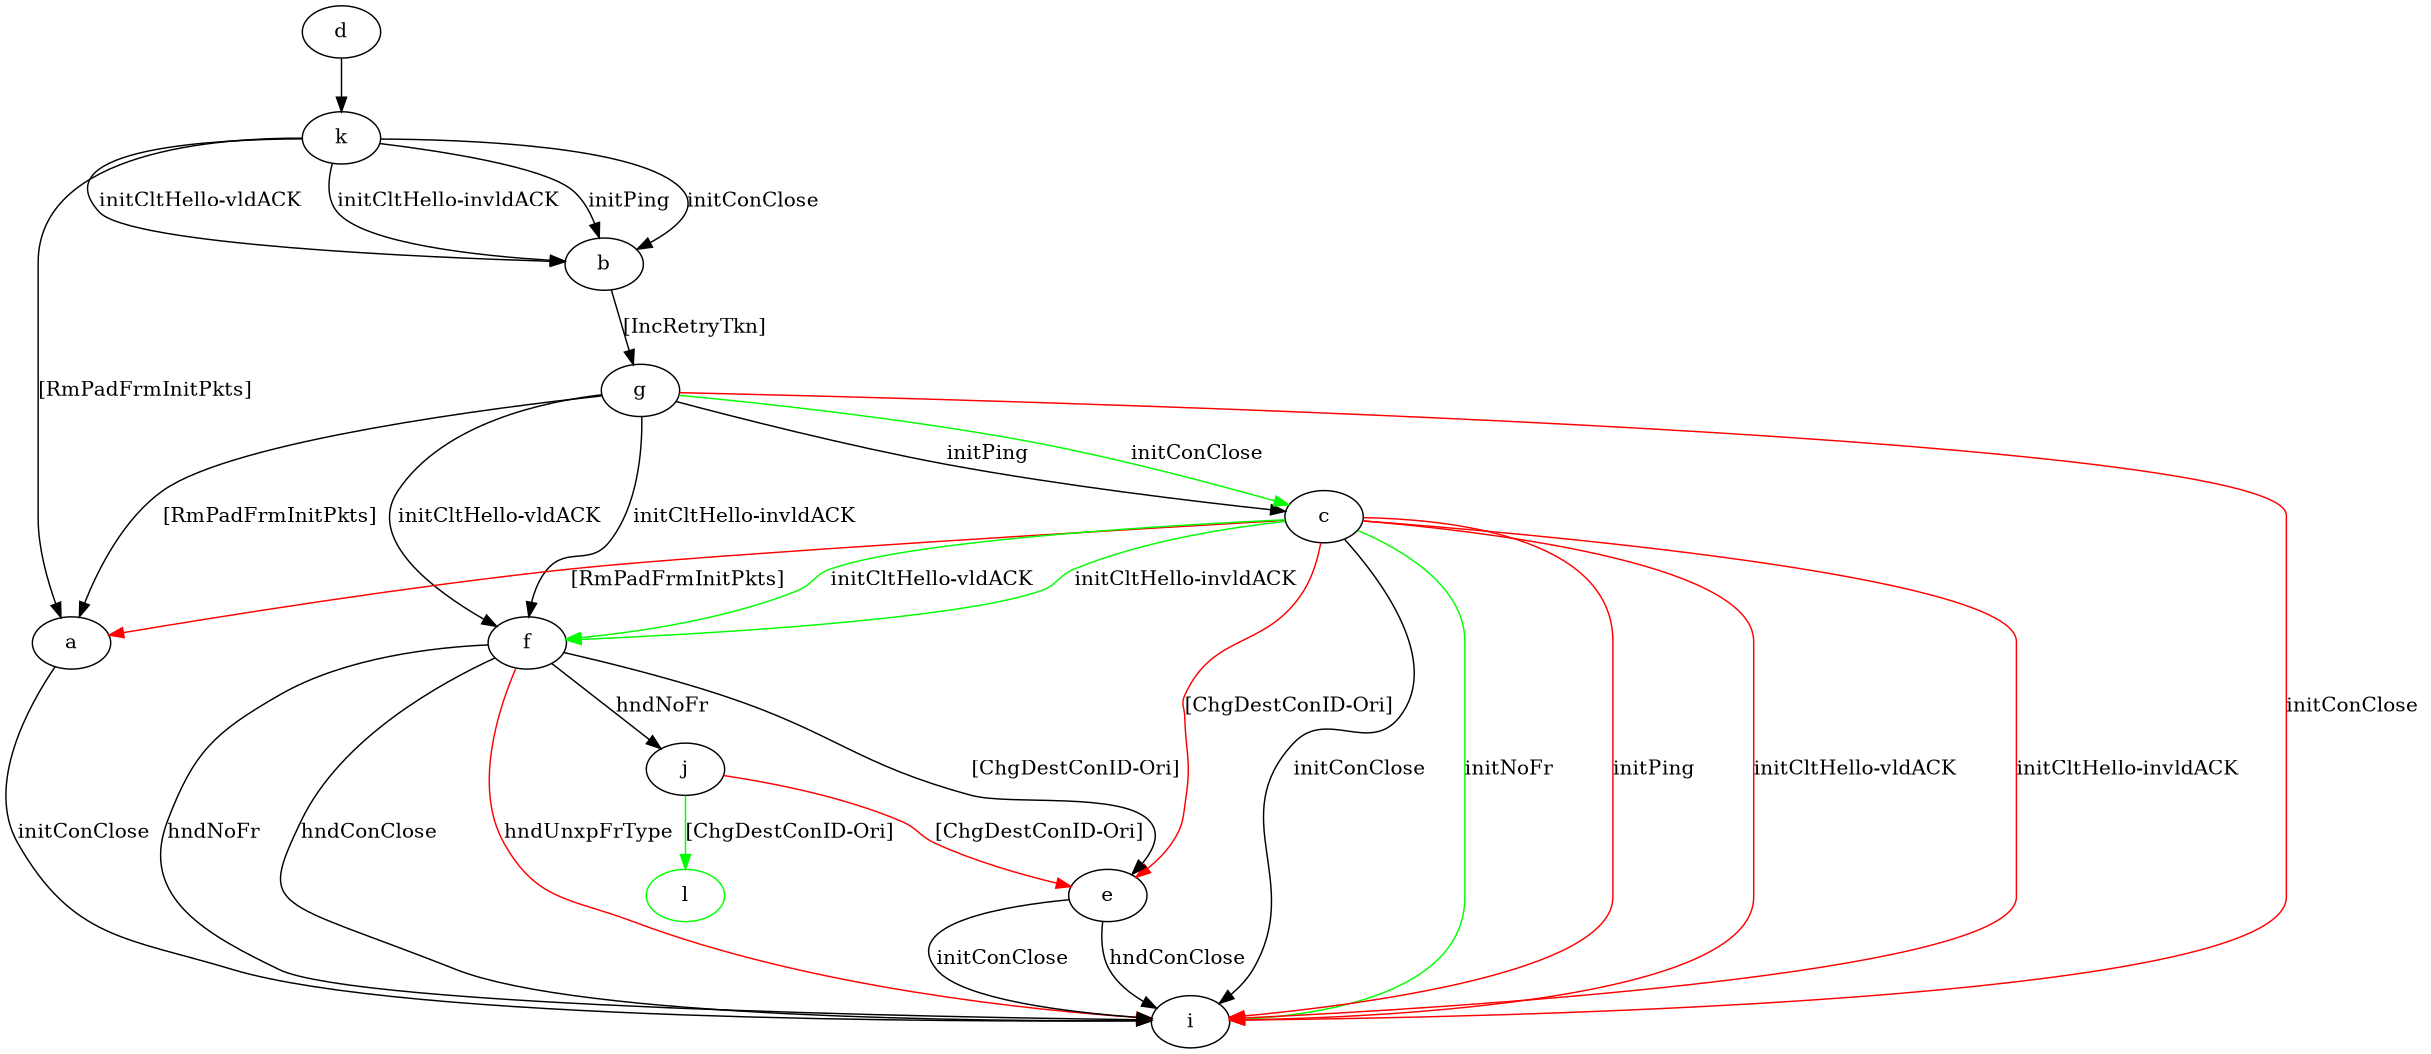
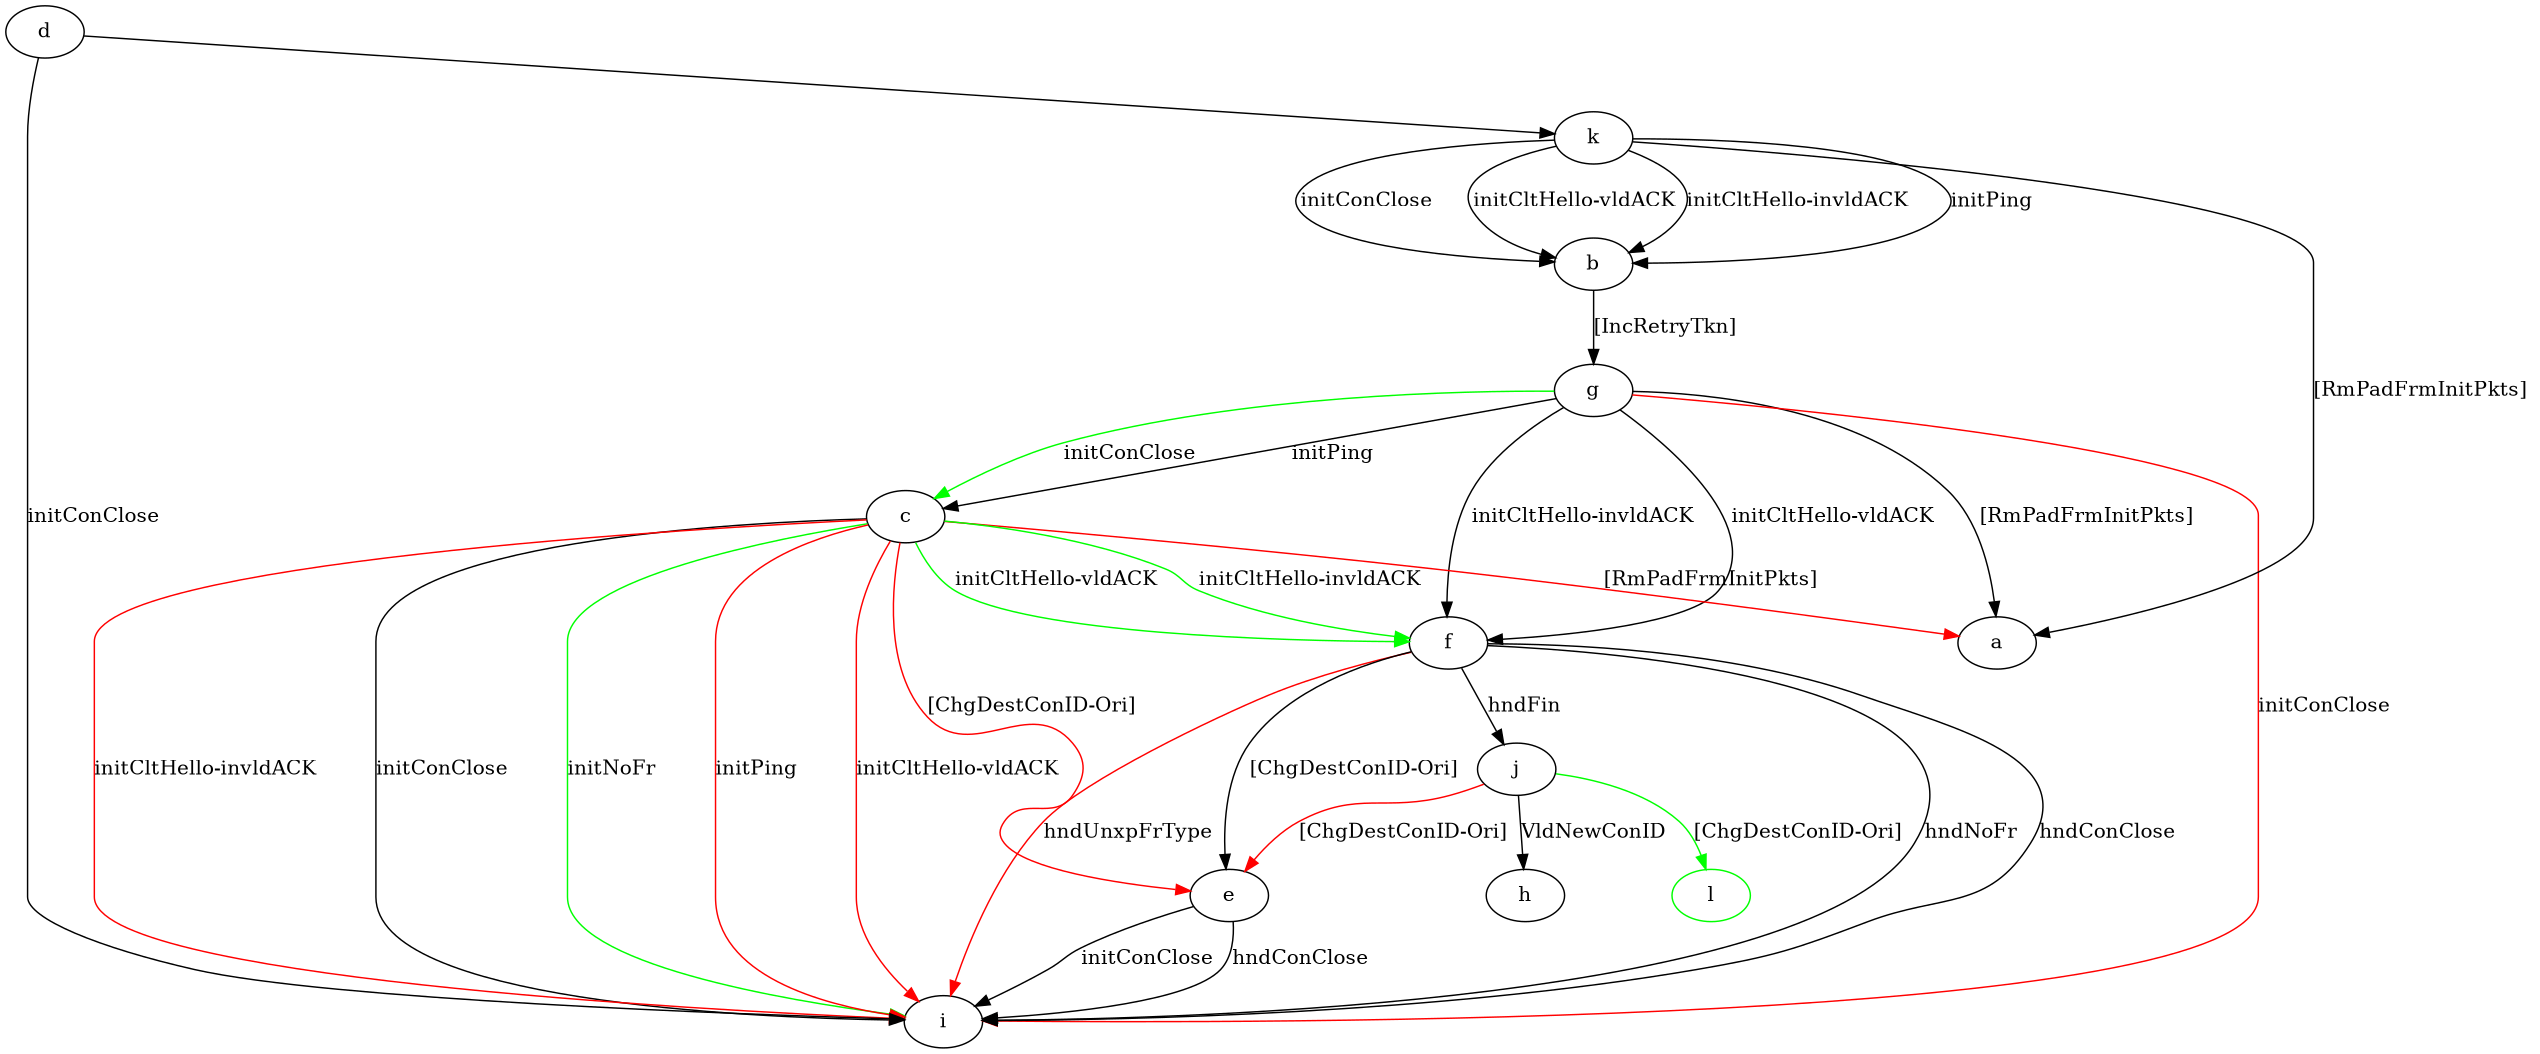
edge "f" -> "j": label "hndNoFr " -> "hndFin "
node "h": added
edge "a" -> "i": now "d" -> "i"
